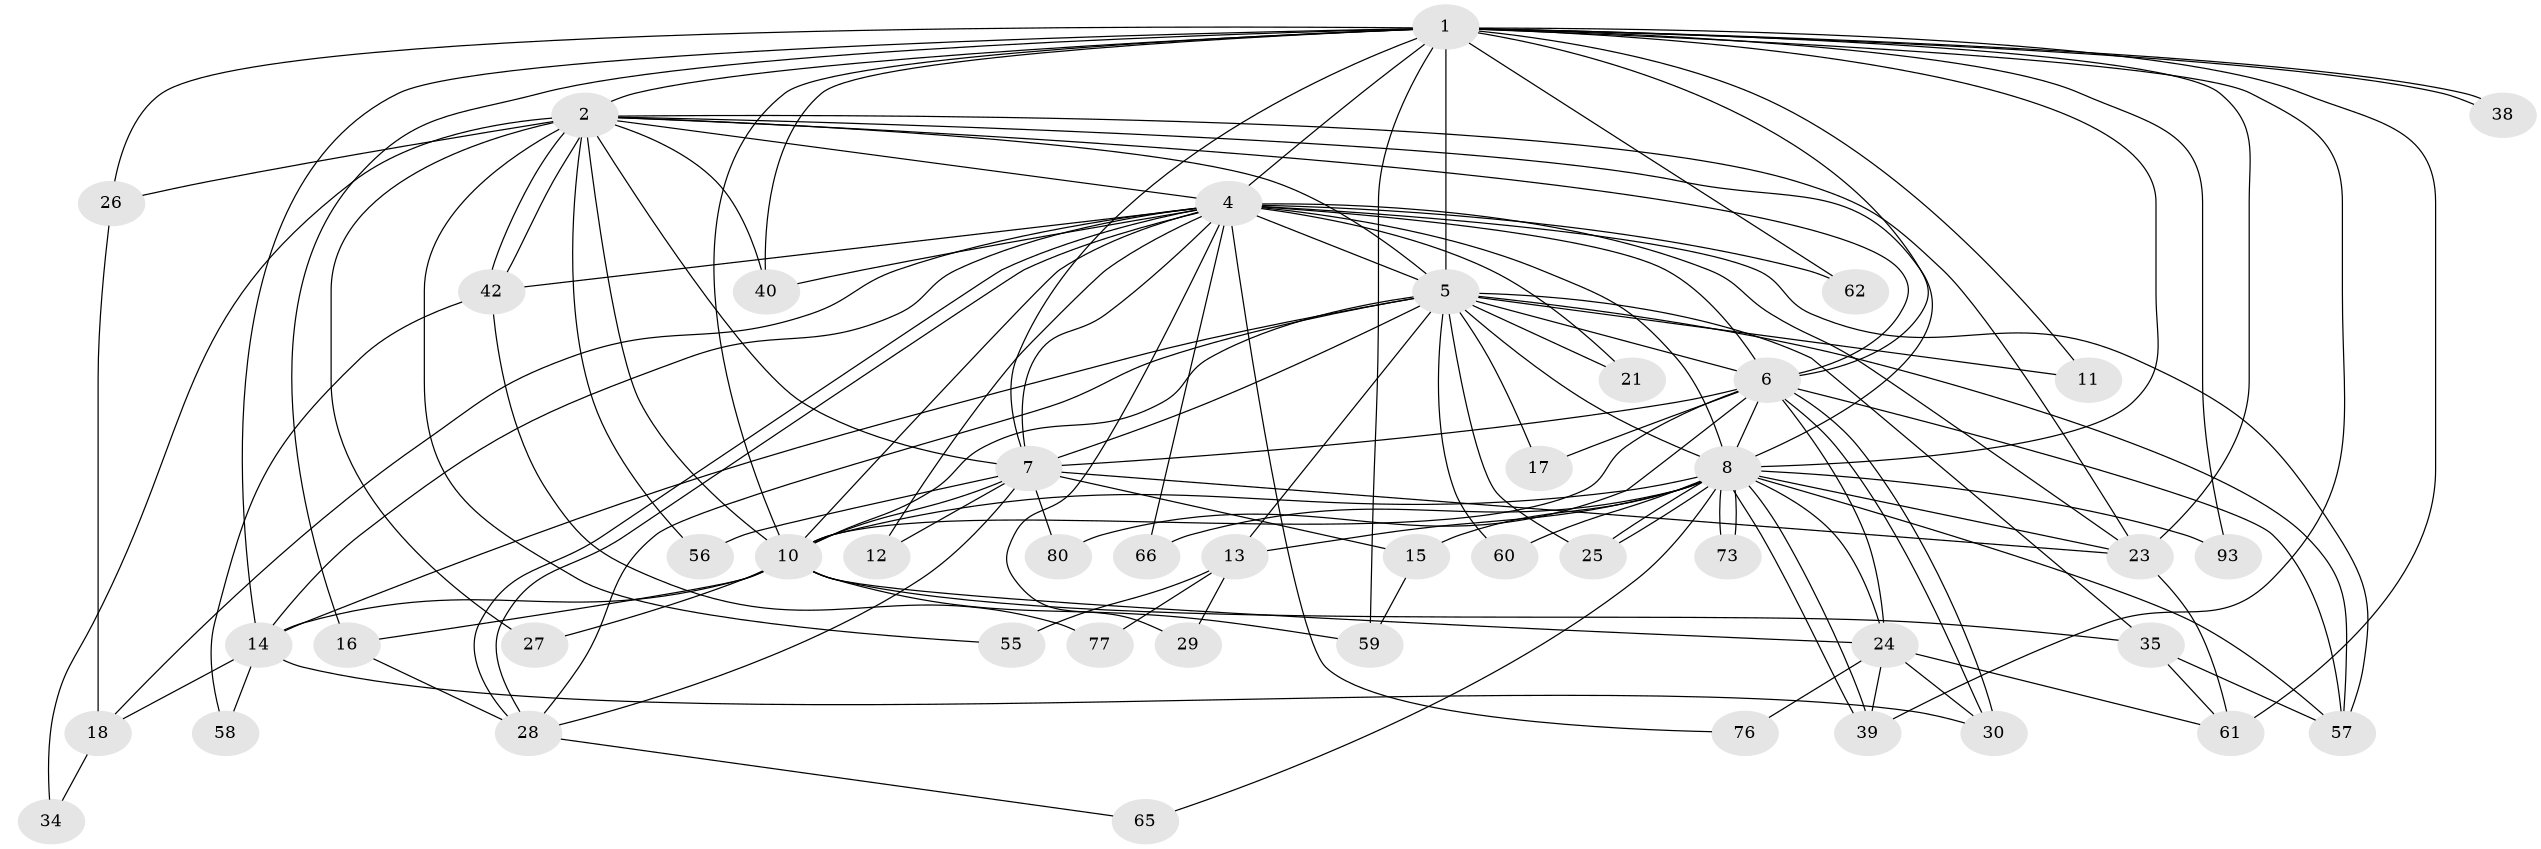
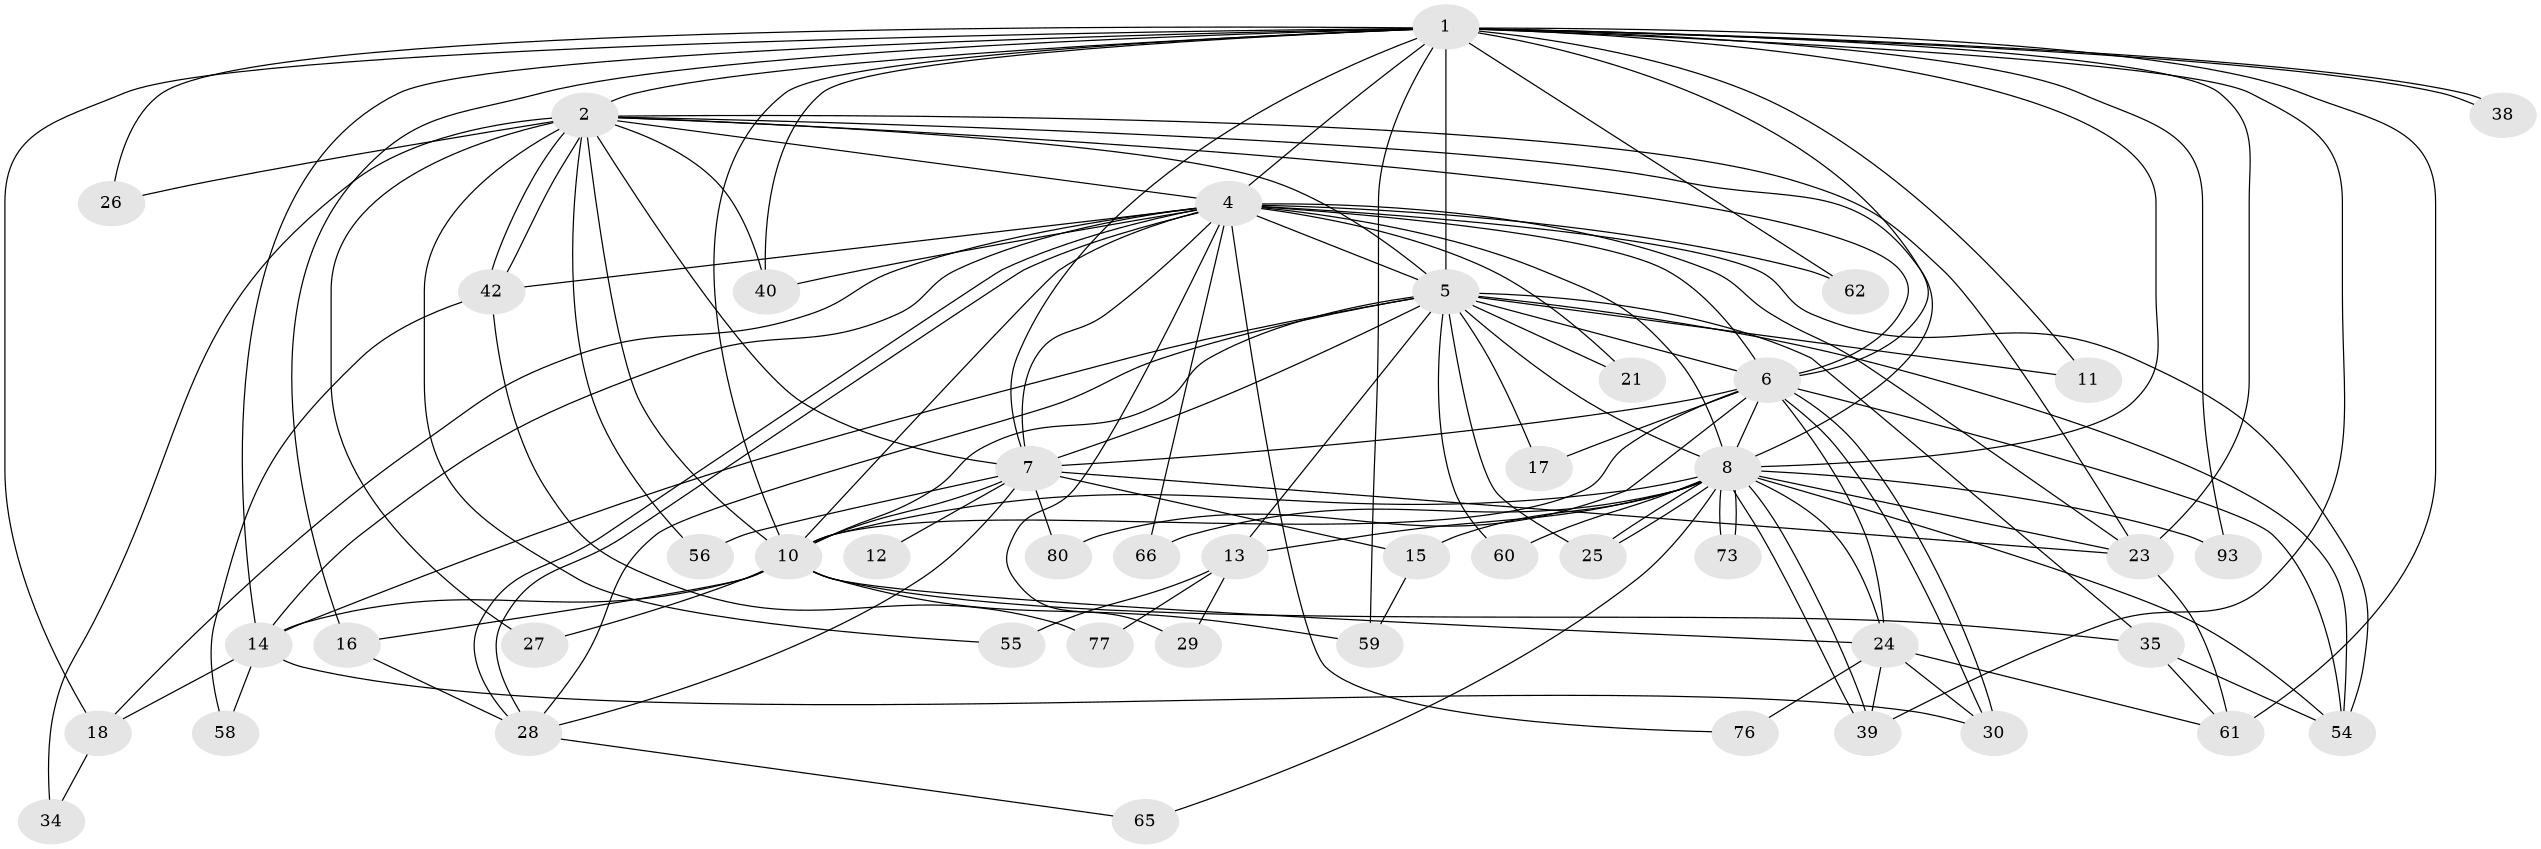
edge "4" -- "12": removed
edge "26" -- "18": now "1" -- "18"
node "57": label "57" -> "54"
